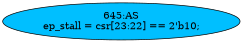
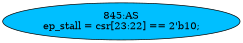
node "645:AS ep_stall = csr[23:22] == 2'b10;": label "645:AS ep_stall = csr[23:22] == 2'b10;" -> "845:AS ep_stall = csr[23:22] == 2'b10;"
